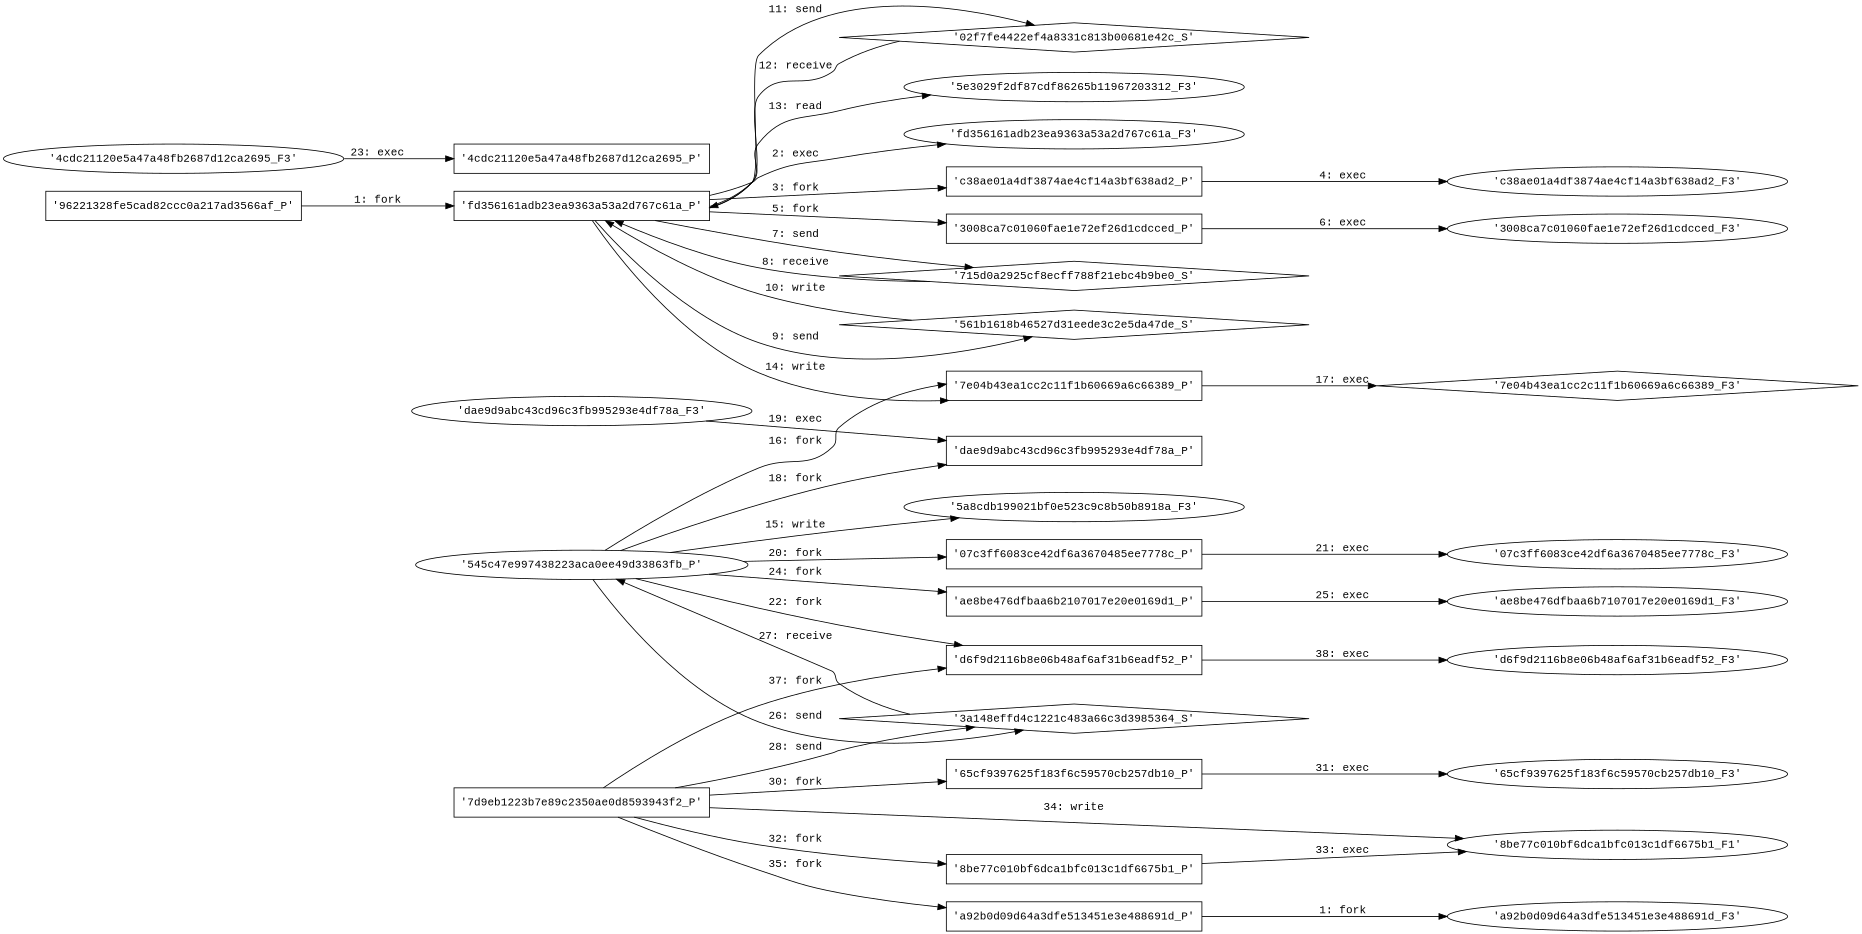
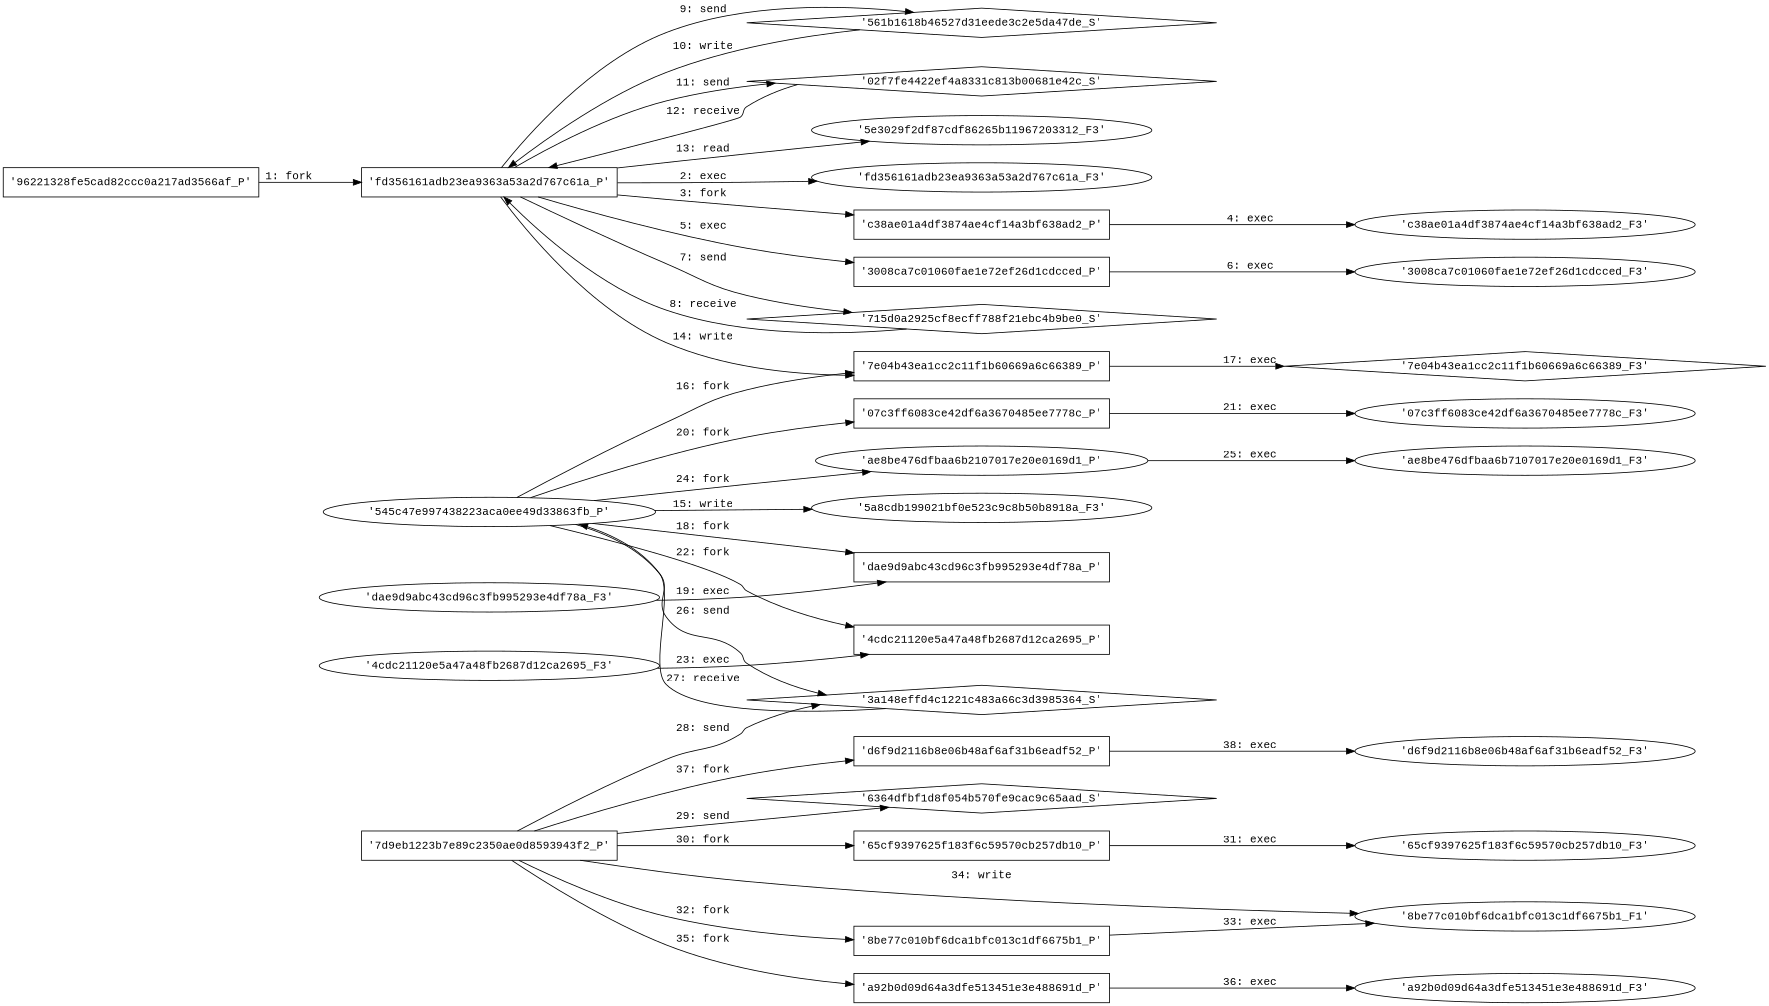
edge "'fd356161adb23ea9363a53a2d767c61a_P'" -> "'3008ca7c01060fae1e72ef26d1cdcced_P'": label "5: fork" -> "5: exec"
node "'ae8be476dfbaa6b2107017e20e0169d1_P'": shape box -> ellipse
edge "'545c47e997438223aca0ee49d33863fb_P'" -> "'d6f9d2116b8e06b48af6af31b6eadf52_P'": now "'545c47e997438223aca0ee49d33863fb_P'" -> "'4cdc21120e5a47a48fb2687d12ca2695_P'"
node "'6364dfbf1d8f054b570fe9cac9c65aad_S'": added
edge "'a92b0d09d64a3dfe513451e3e488691d_P'" -> "'a92b0d09d64a3dfe513451e3e488691d_F3'": label "1: fork" -> "36: exec"
